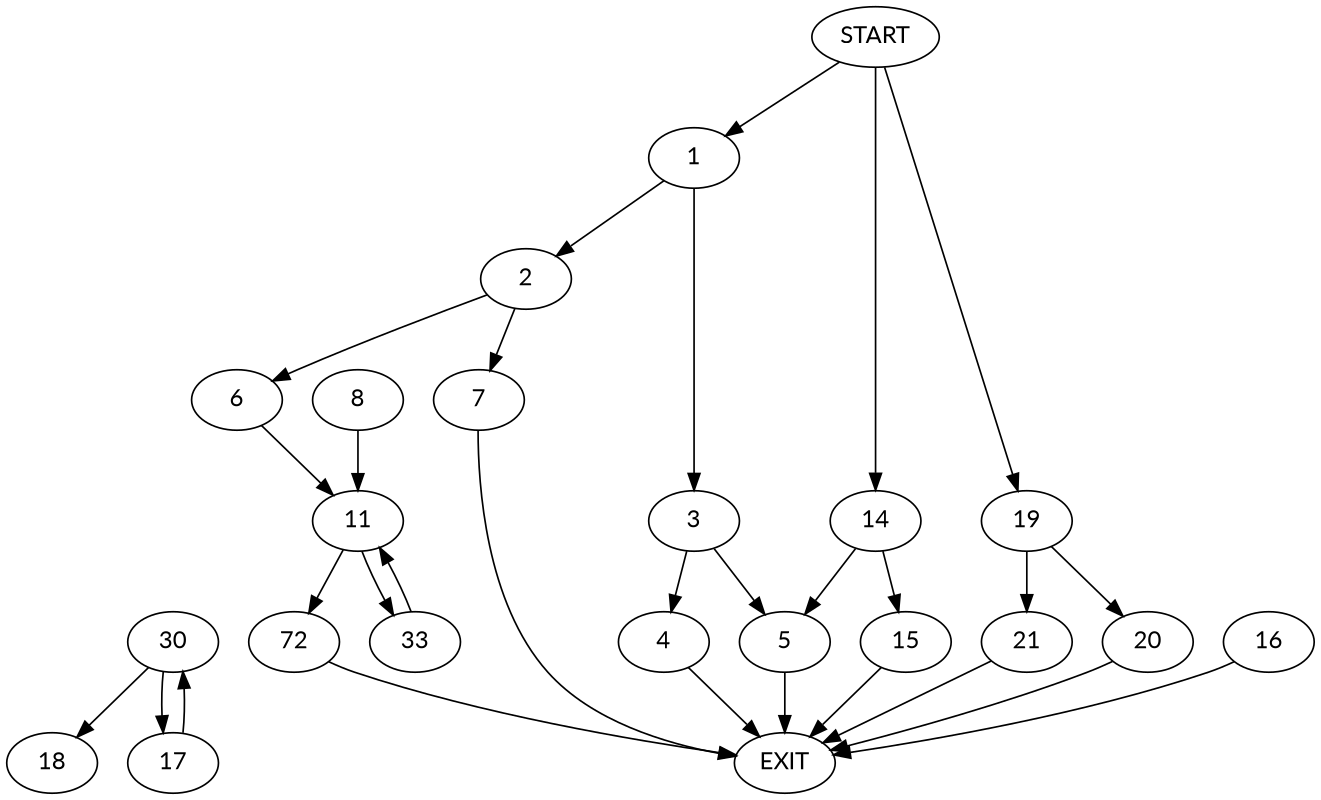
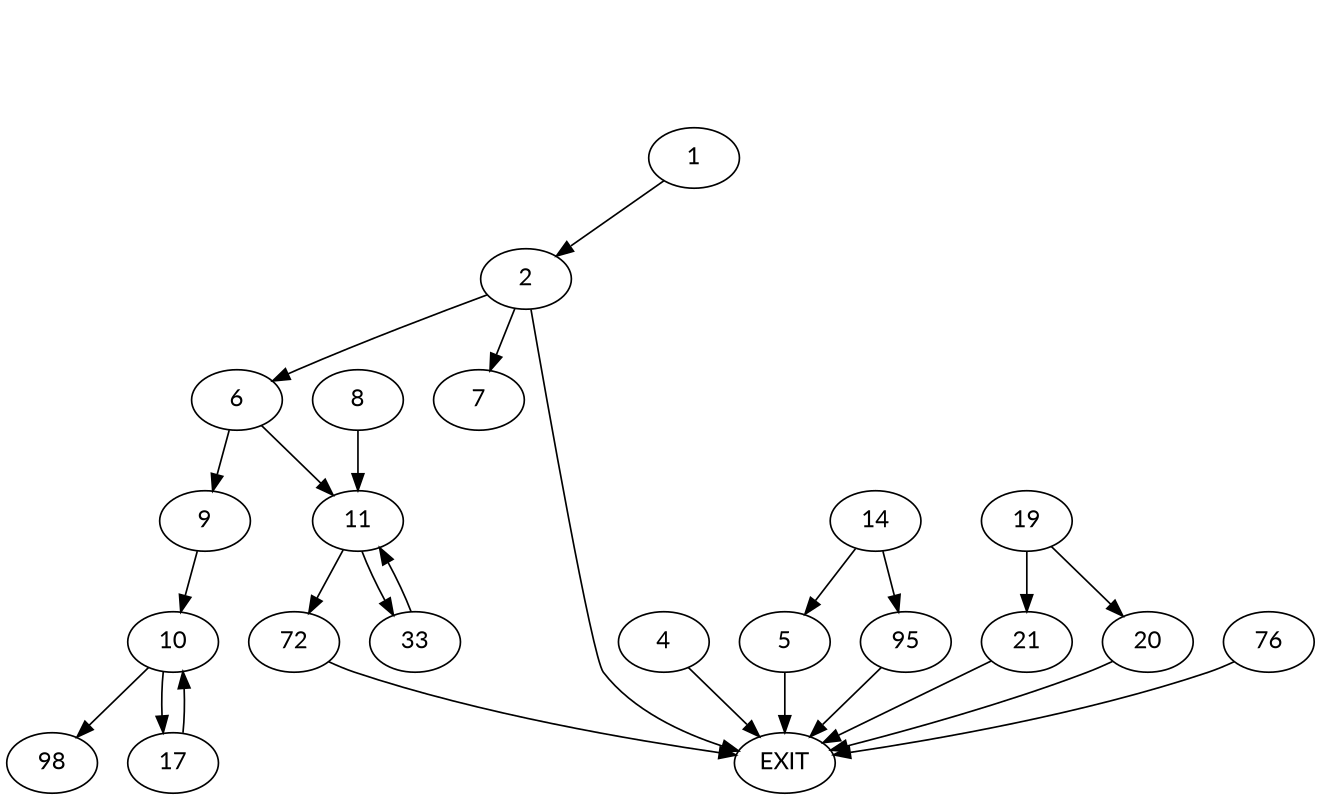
node "START": removed
node "9": added
node "3": removed
node "30": label "30" -> "10"
node "15": label "15" -> "95"
node "16": label "16" -> "76"
edge "7" -> "EXIT": now "2" -> "EXIT"
node "18": label "18" -> "98"
